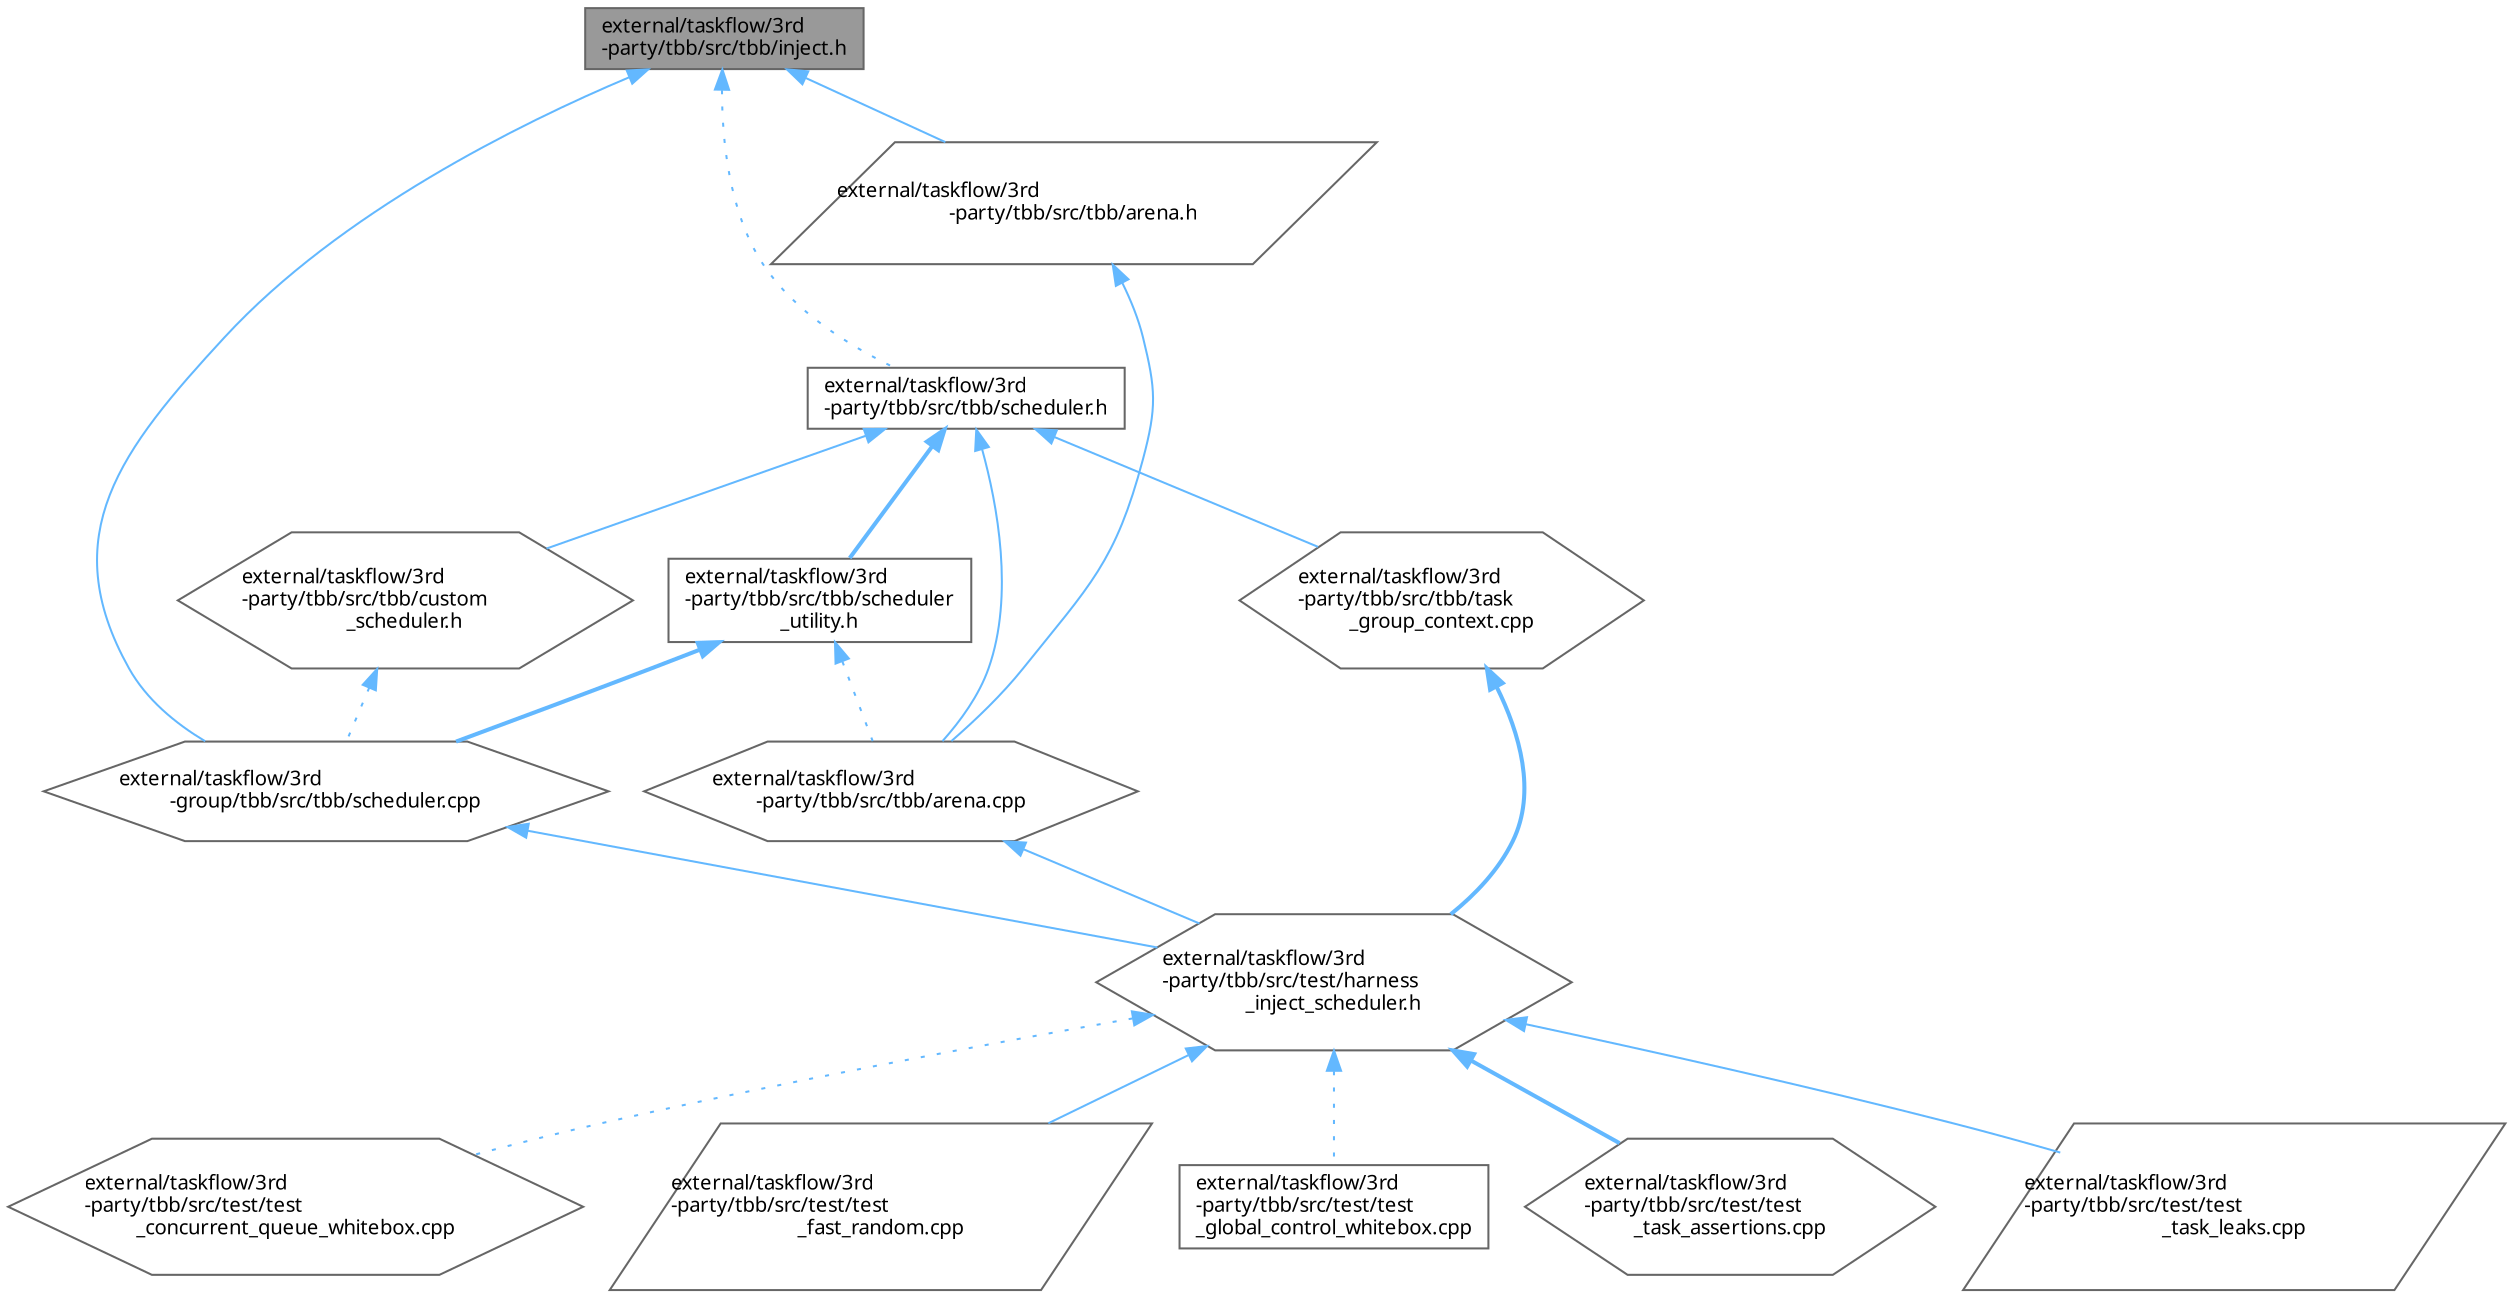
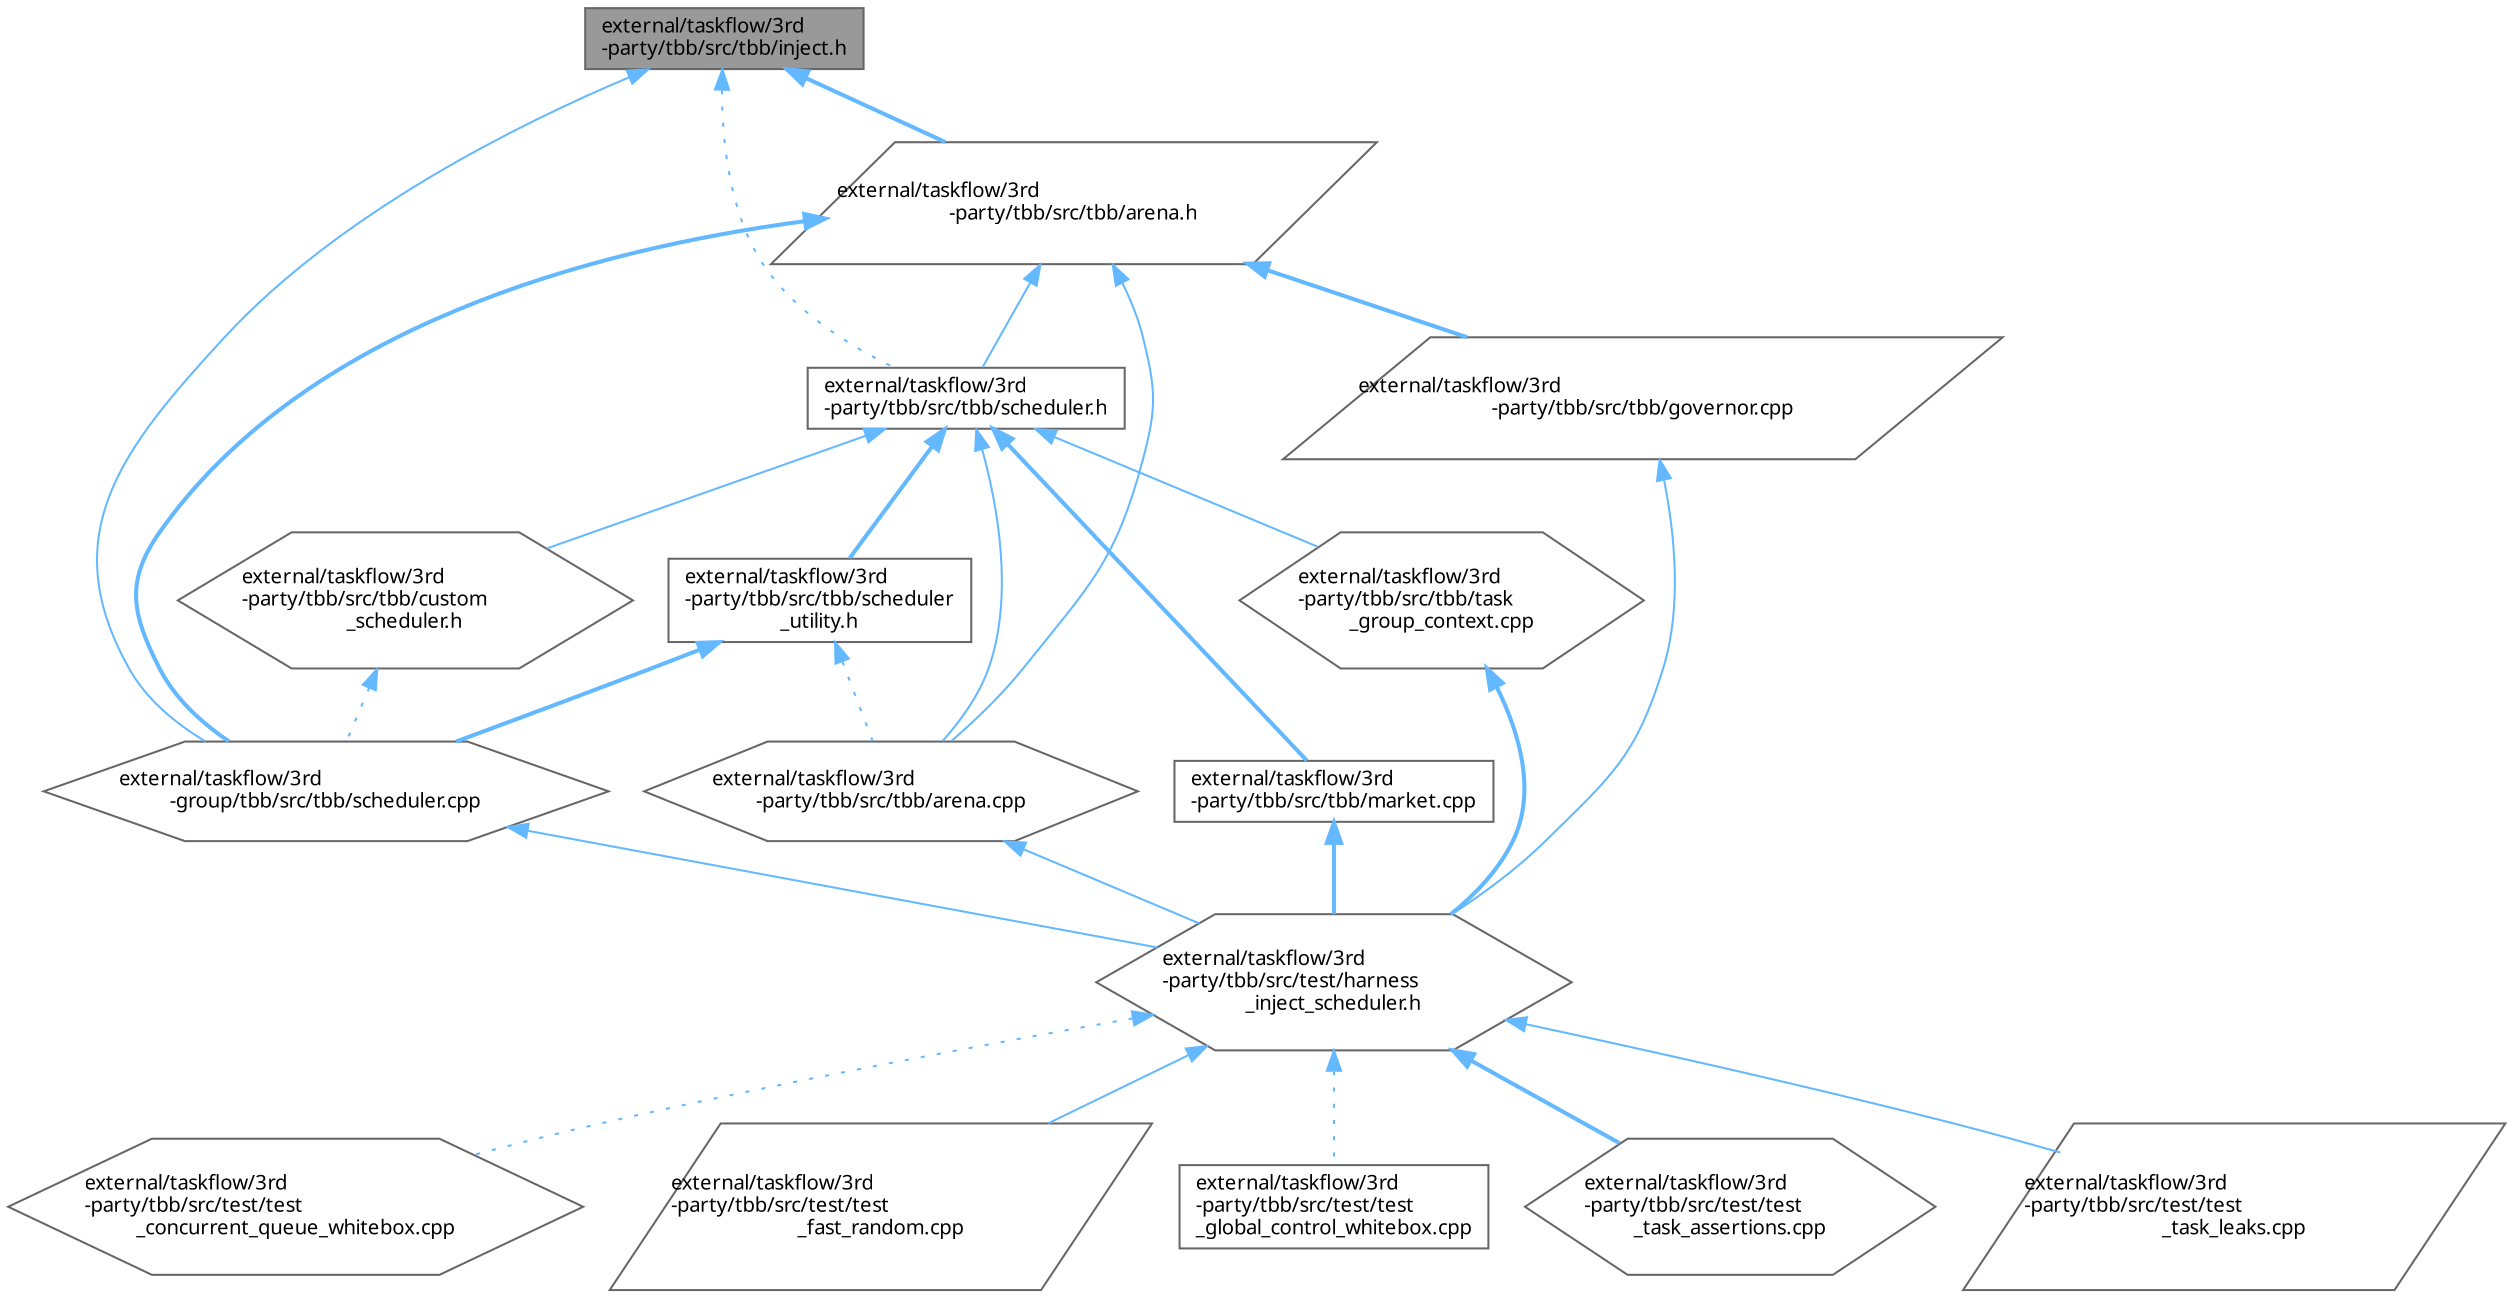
edge "external/taskflow/3rd -party/tbb/src/tbb/arena.h" -> "external/taskflow/3rd -party/tbb/src/tbb/inject.h": style solid -> bold
edge "external/taskflow/3rd -party/tbb/src/tbb/scheduler.h" -> "external/taskflow/3rd -party/tbb/src/tbb/arena.h": added
edge "external/taskflow/3rd -group/tbb/src/tbb/scheduler.cpp" -> "external/taskflow/3rd -party/tbb/src/tbb/arena.h": added
node "external/taskflow/3rd -party/tbb/src/tbb/governor.cpp": added
node "external/taskflow/3rd -party/tbb/src/tbb/market.cpp": added
